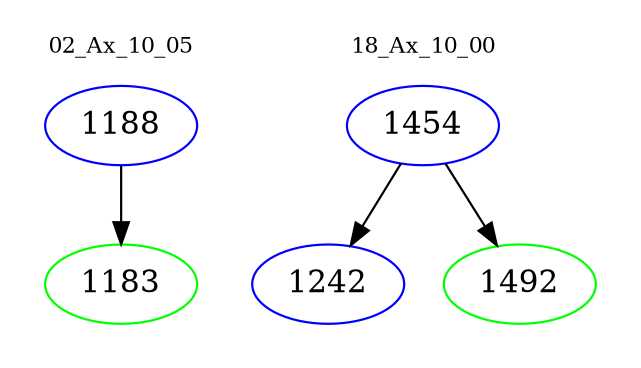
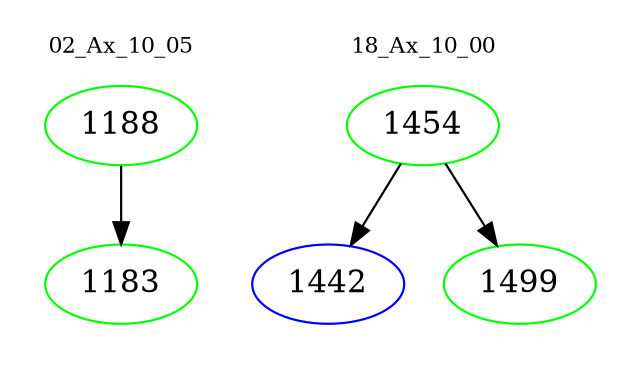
node "1188": color blue -> green
node "1454": color blue -> green
node "1242": label "1242" -> "1442"
node "1492": label "1492" -> "1499"
